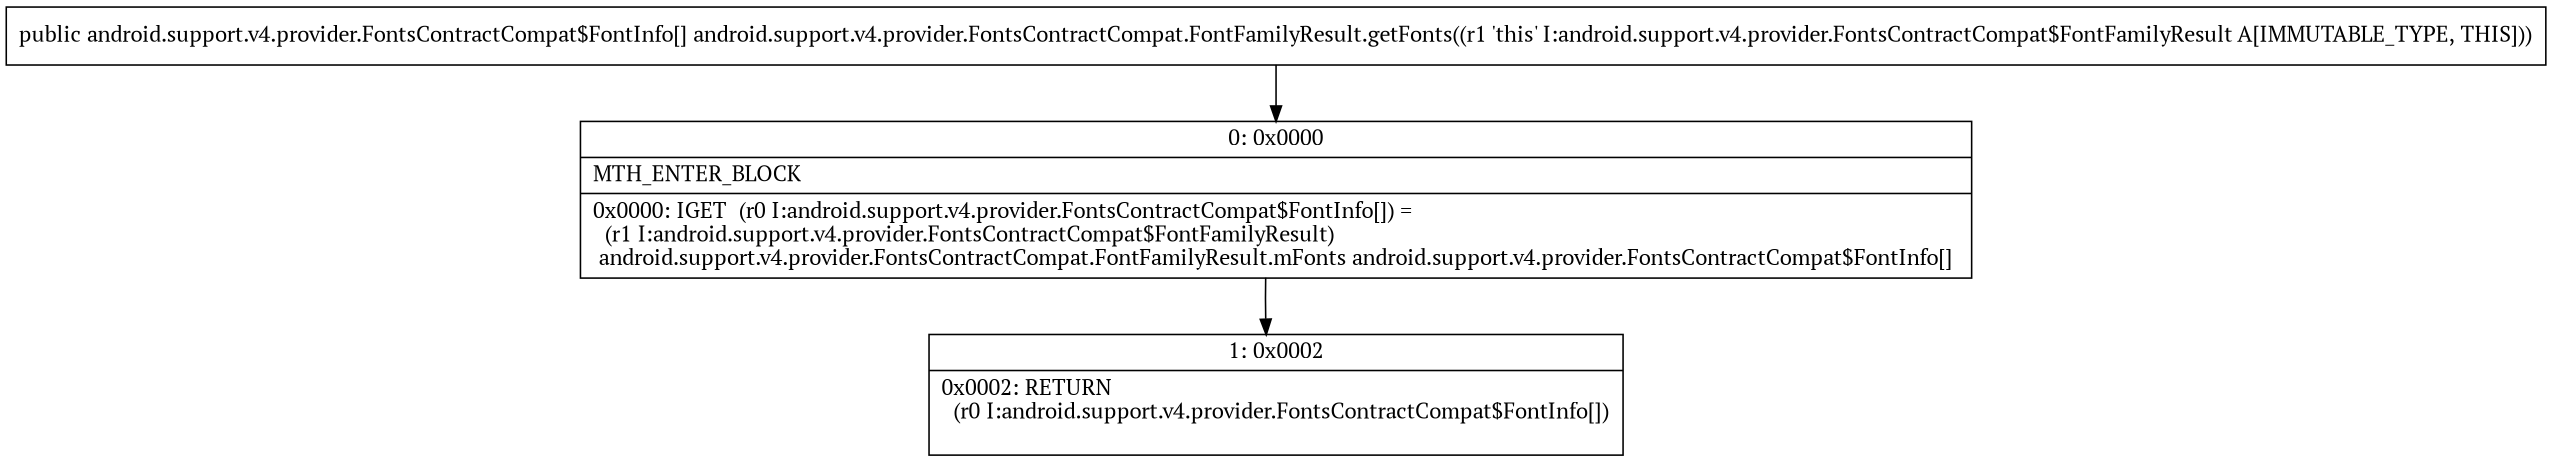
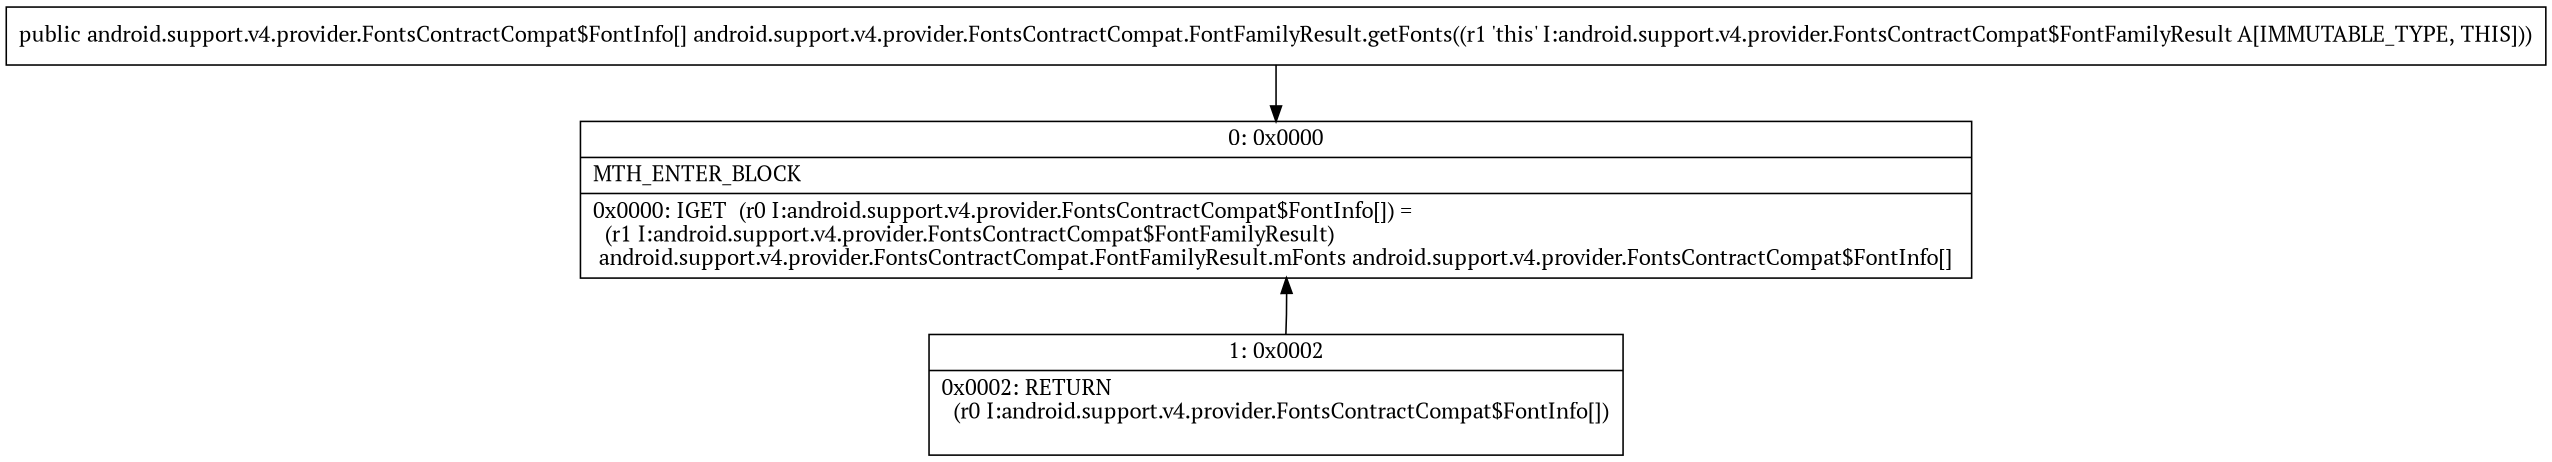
edge "0: 0x0000" -> "1: 0x0002": reversed
